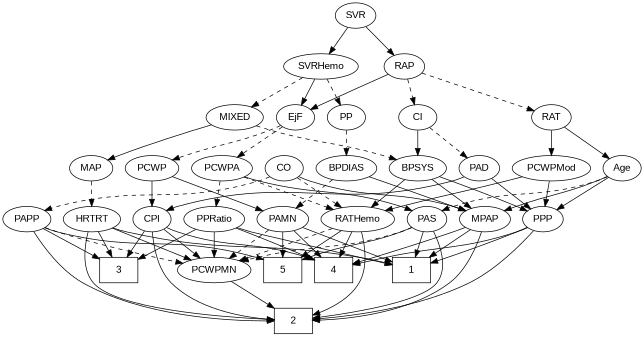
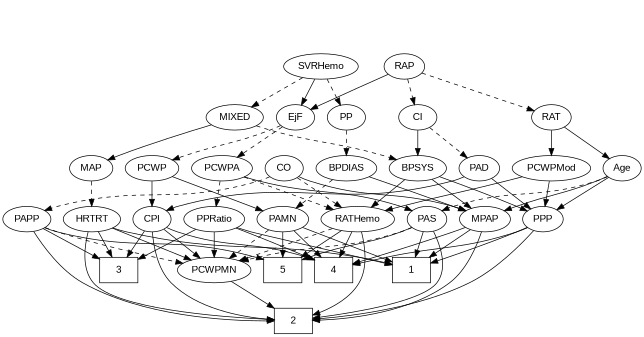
node "SVR": removed
